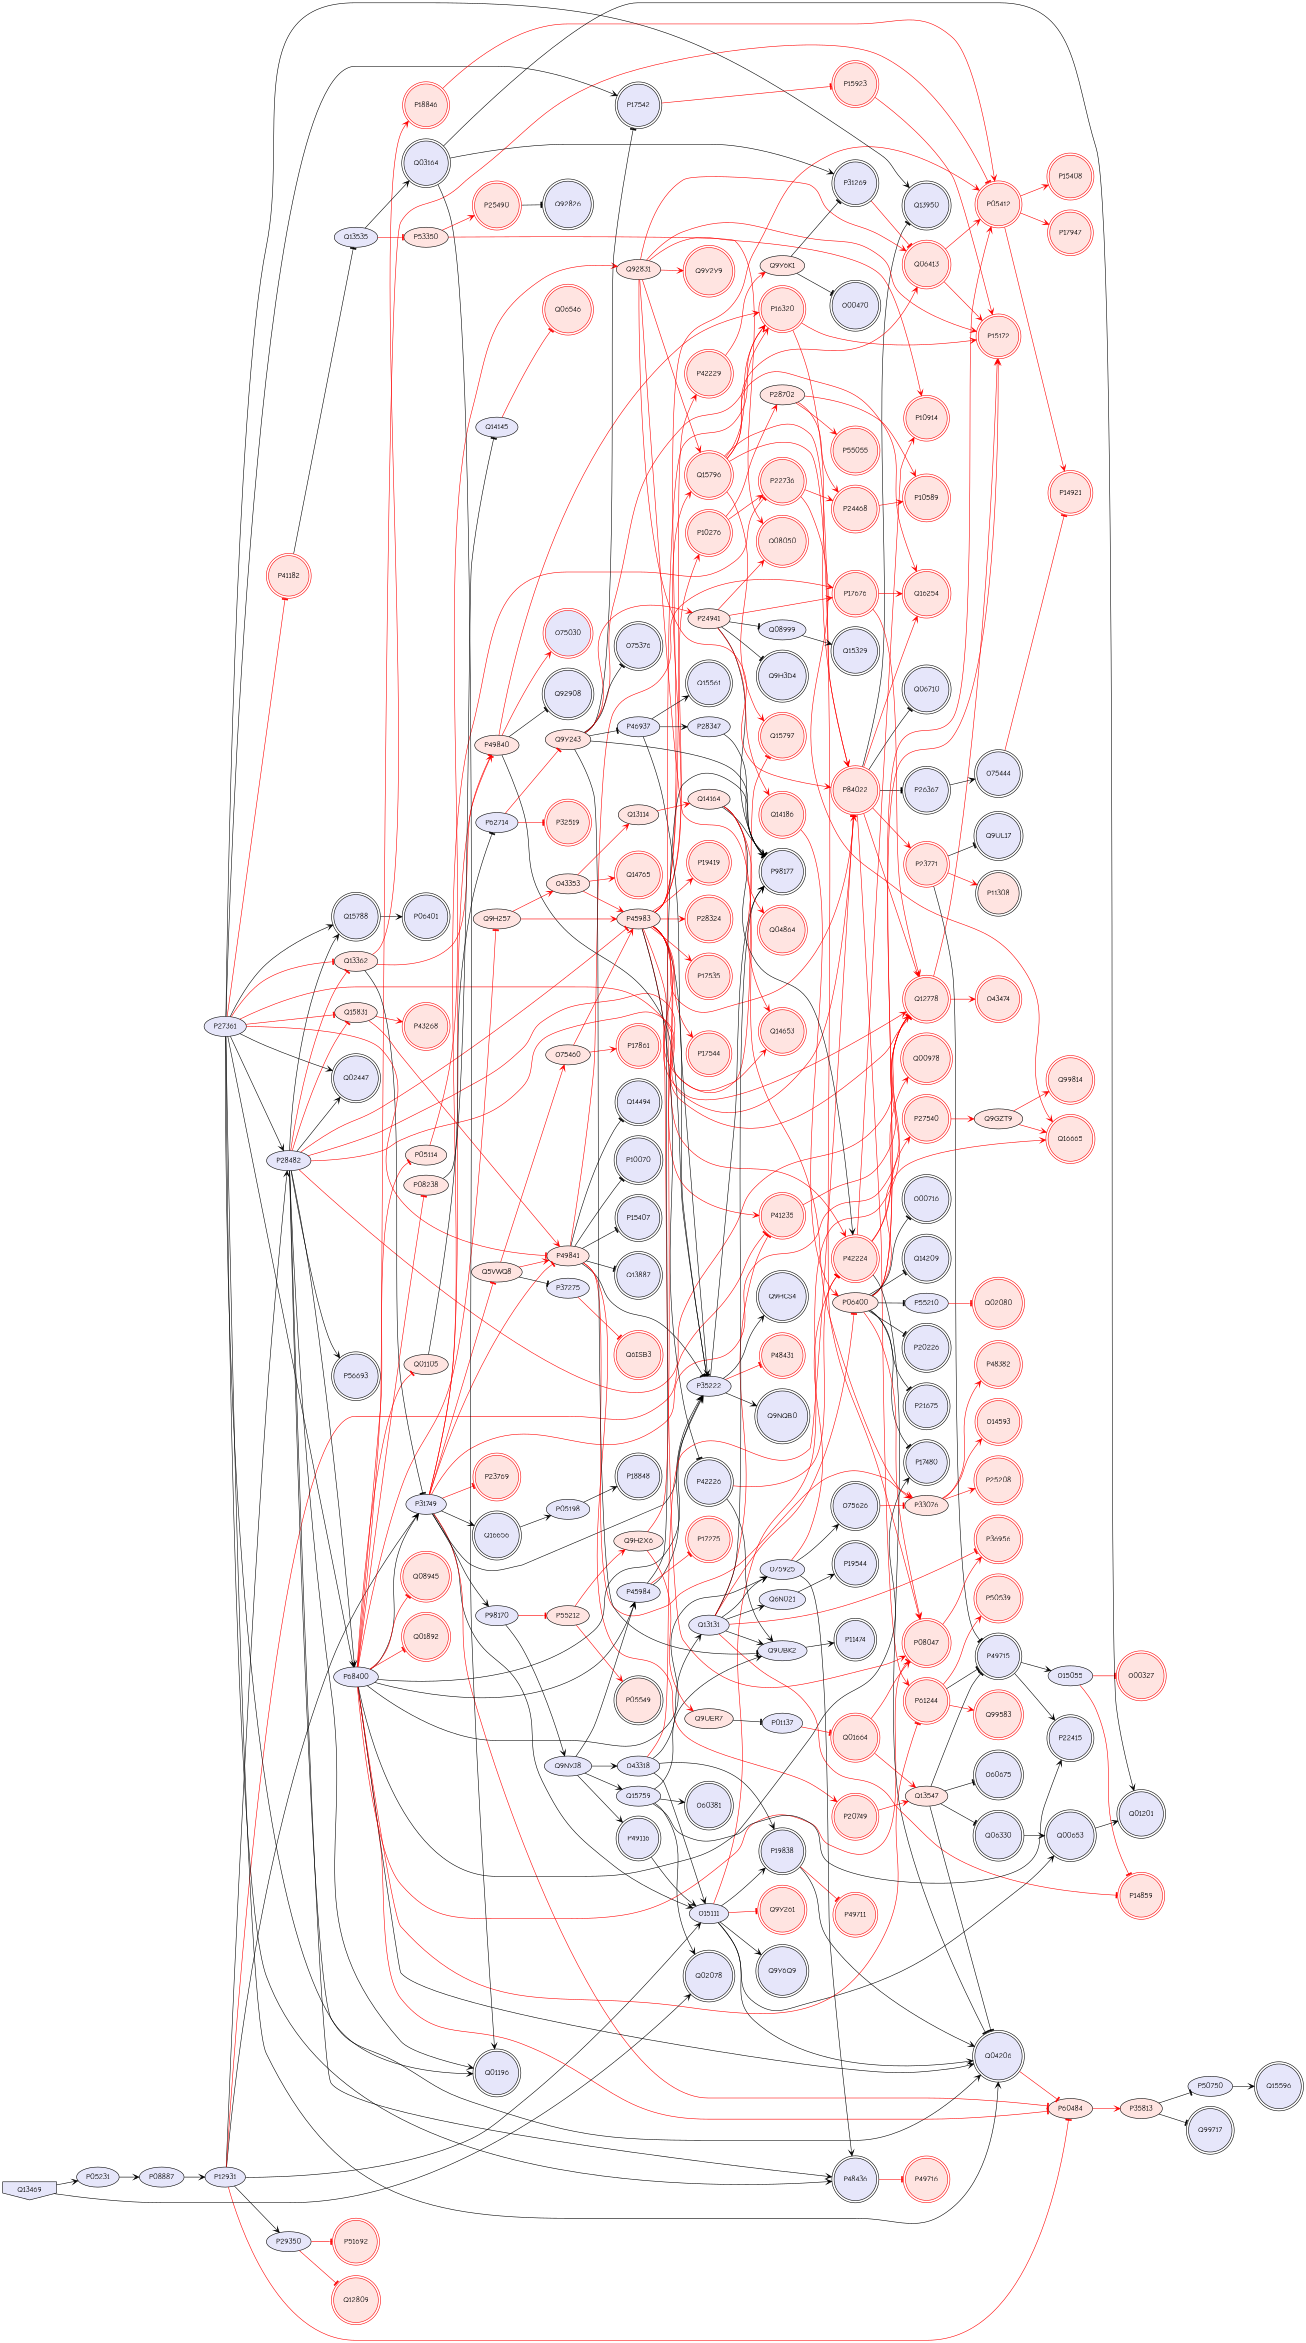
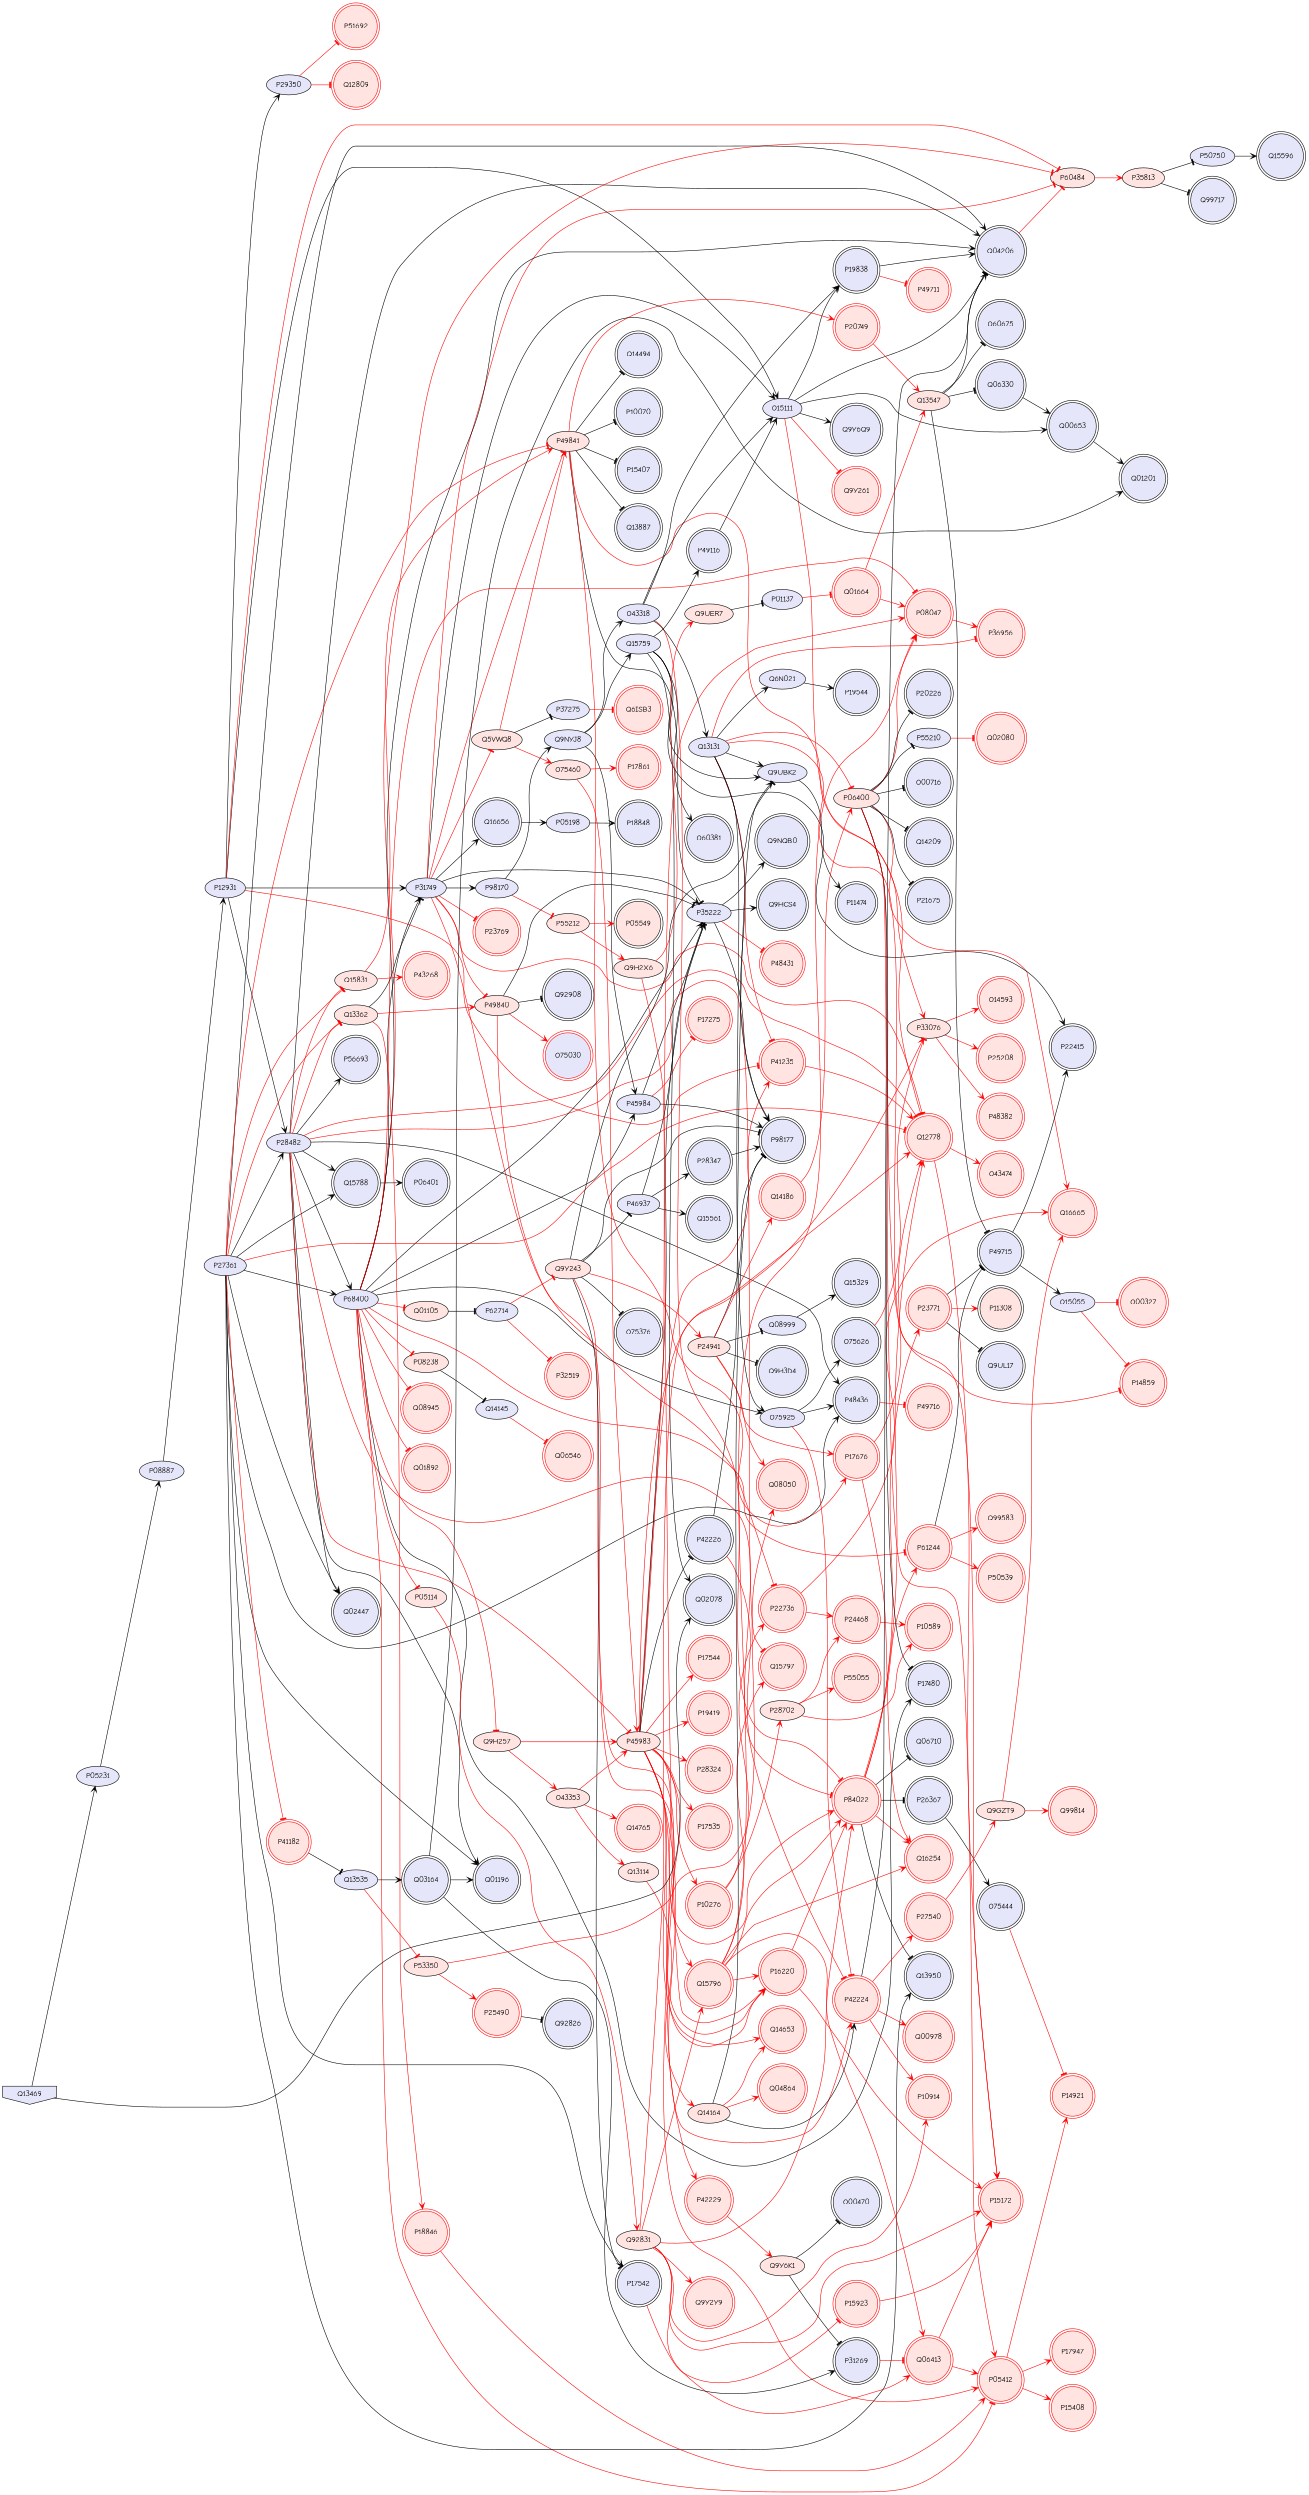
node "P16320": label "P16320" -> "P16220"
node "P28347": shape ellipse -> doublecircle
edge "Q9NYJ8" -> "P49116": now "Q15759" -> "P49116"
